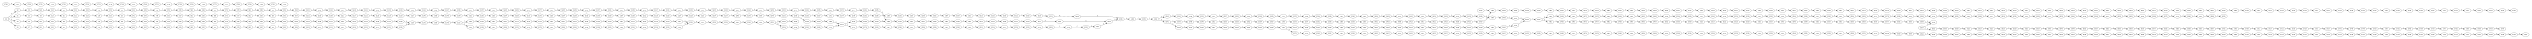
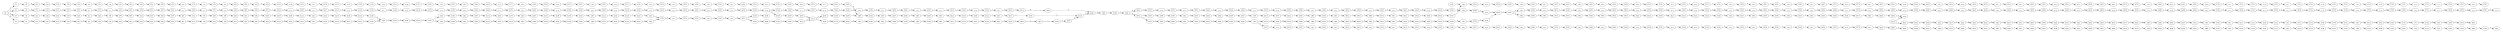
node "S696": added
